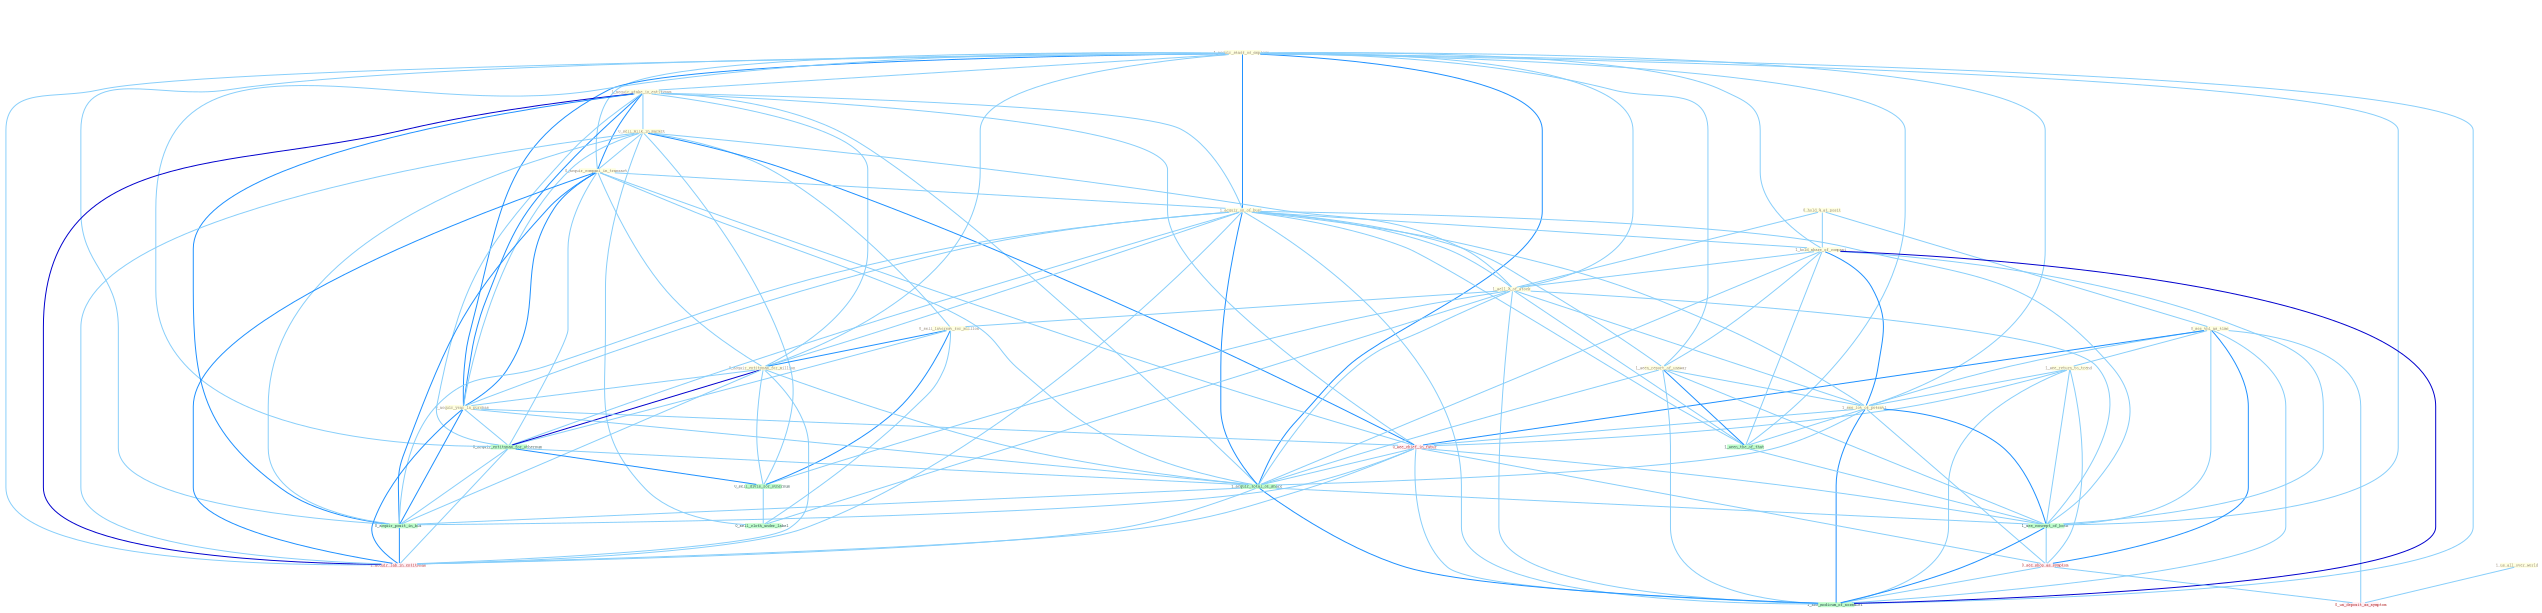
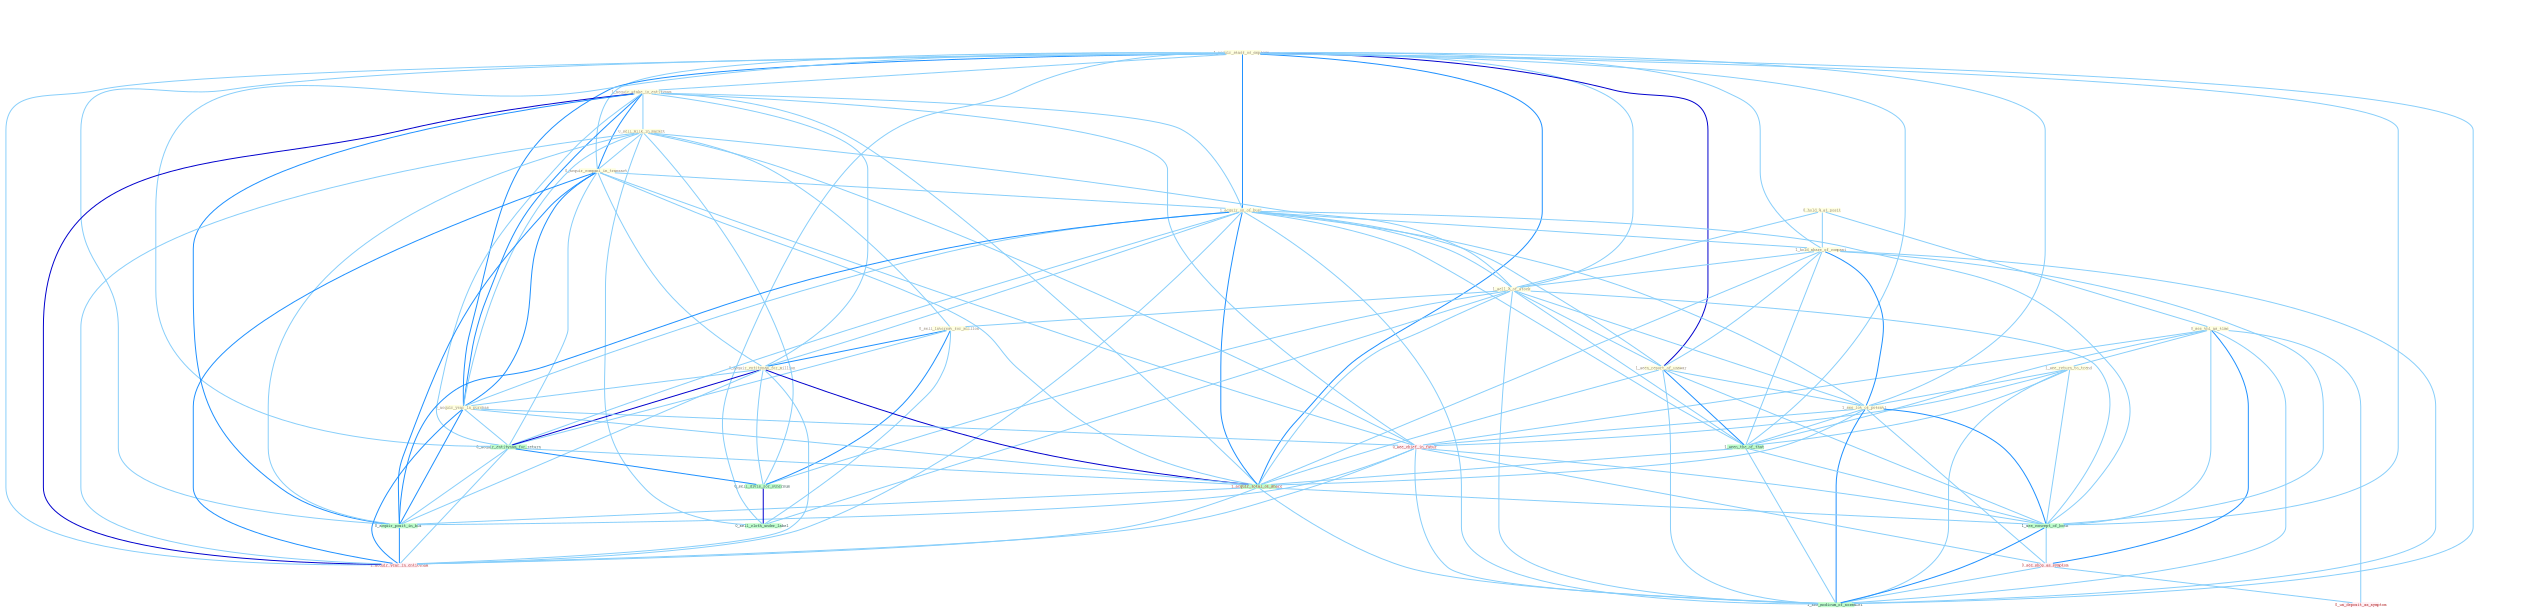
edge "1_acquir_staff_of_employe" -- "1_seen_report_of_unawar": color #87cefa -> #0000cd
edge "1_acquir_staff_of_employe" -- "0_acquir_entitynam_for_million": now "1_acquir_staff_of_employe" -- "0_sell_cloth_under_label"
edge "0_sell_milk_in_market" -- "0_see_chief_in_futur": color #1e90ff -> #87cefa
edge "1_acquir_on_of_busi" -- "0_acquir_posit_in_bid": color #87cefa -> #1e90ff
edge "1_sell_%_of_stock" -- "1_seen_report_of_unawar": added
edge "0_see_thi_as_time" -- "1_see_lot_of_potenti": now "0_see_thi_as_time" -- "1_seen_the_of_that"
edge "0_see_thi_as_time" -- "0_see_chief_in_futur": color #1e90ff -> #87cefa
edge "0_acquir_entitynam_for_million" -- "1_acquir_total_of_share": color #87cefa -> #0000cd
edge "1_hold_share_of_compani" -- "1_see_modicum_of_normalci": color #0000cd -> #87cefa
node "0_acquir_entitynam_for_othernum": label "0_acquir_entitynam_for_othernum" -> "0_acquir_entitynam_for_return"
edge "0_see_chief_in_futur" -- "1_acquir_total_of_share": now "1_seen_the_of_that" -- "1_acquir_total_of_share"
edge "1_see_return_to_trend" -- "0_see_shop_as_symptom": now "1_see_return_to_trend" -- "1_seen_the_of_that"
node "1_acquir_total_of_share": fontcolor #2f4f4f -> #b22222
edge "0_sell_divis_for_othernum" -- "0_sell_cloth_under_label": color #87cefa -> #0000cd
edge "1_seen_the_of_that" -- "1_see_modicum_of_normalci": added
node "1_acquir_lab_in_entitynam": label "1_acquir_lab_in_entitynam" -> "1_acquir_year_in_entitynam"
node "1_us_all_over_world": removed
edge "1_acquir_total_of_share" -- "1_see_modicum_of_normalci": color #1e90ff -> #87cefa
